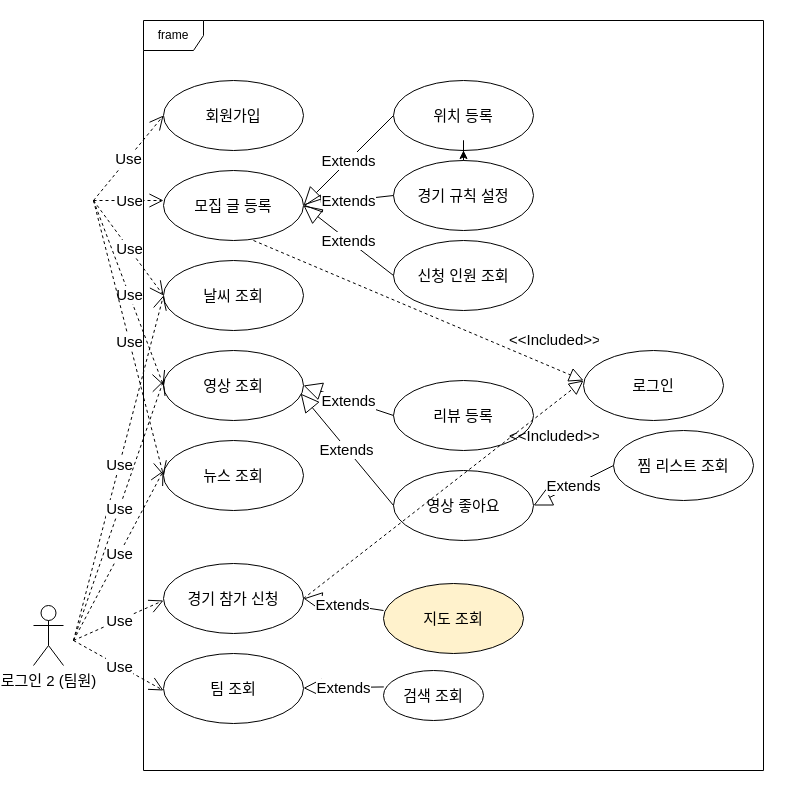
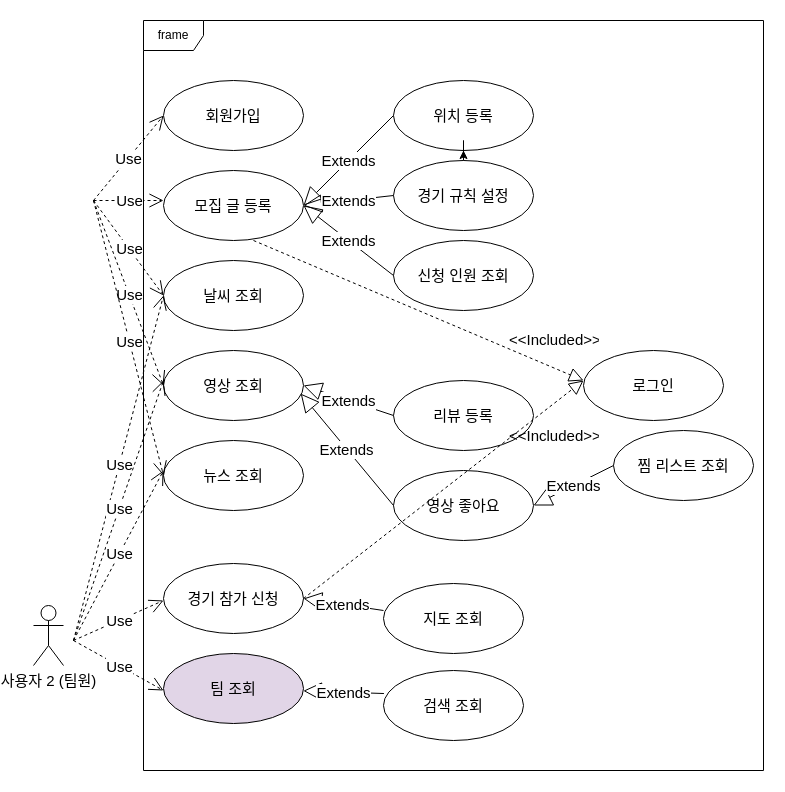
node "지도 조회": fillcolor #fff2cc -> #ffffff
node "로그인 2 (팀원)": label "로그인 2 (팀원)" -> "사용자 2 (팀원)"
node "팀 조회": fillcolor #ffffff -> #e1d5e7
node "검색 조회": size 100x50 -> 140x70
